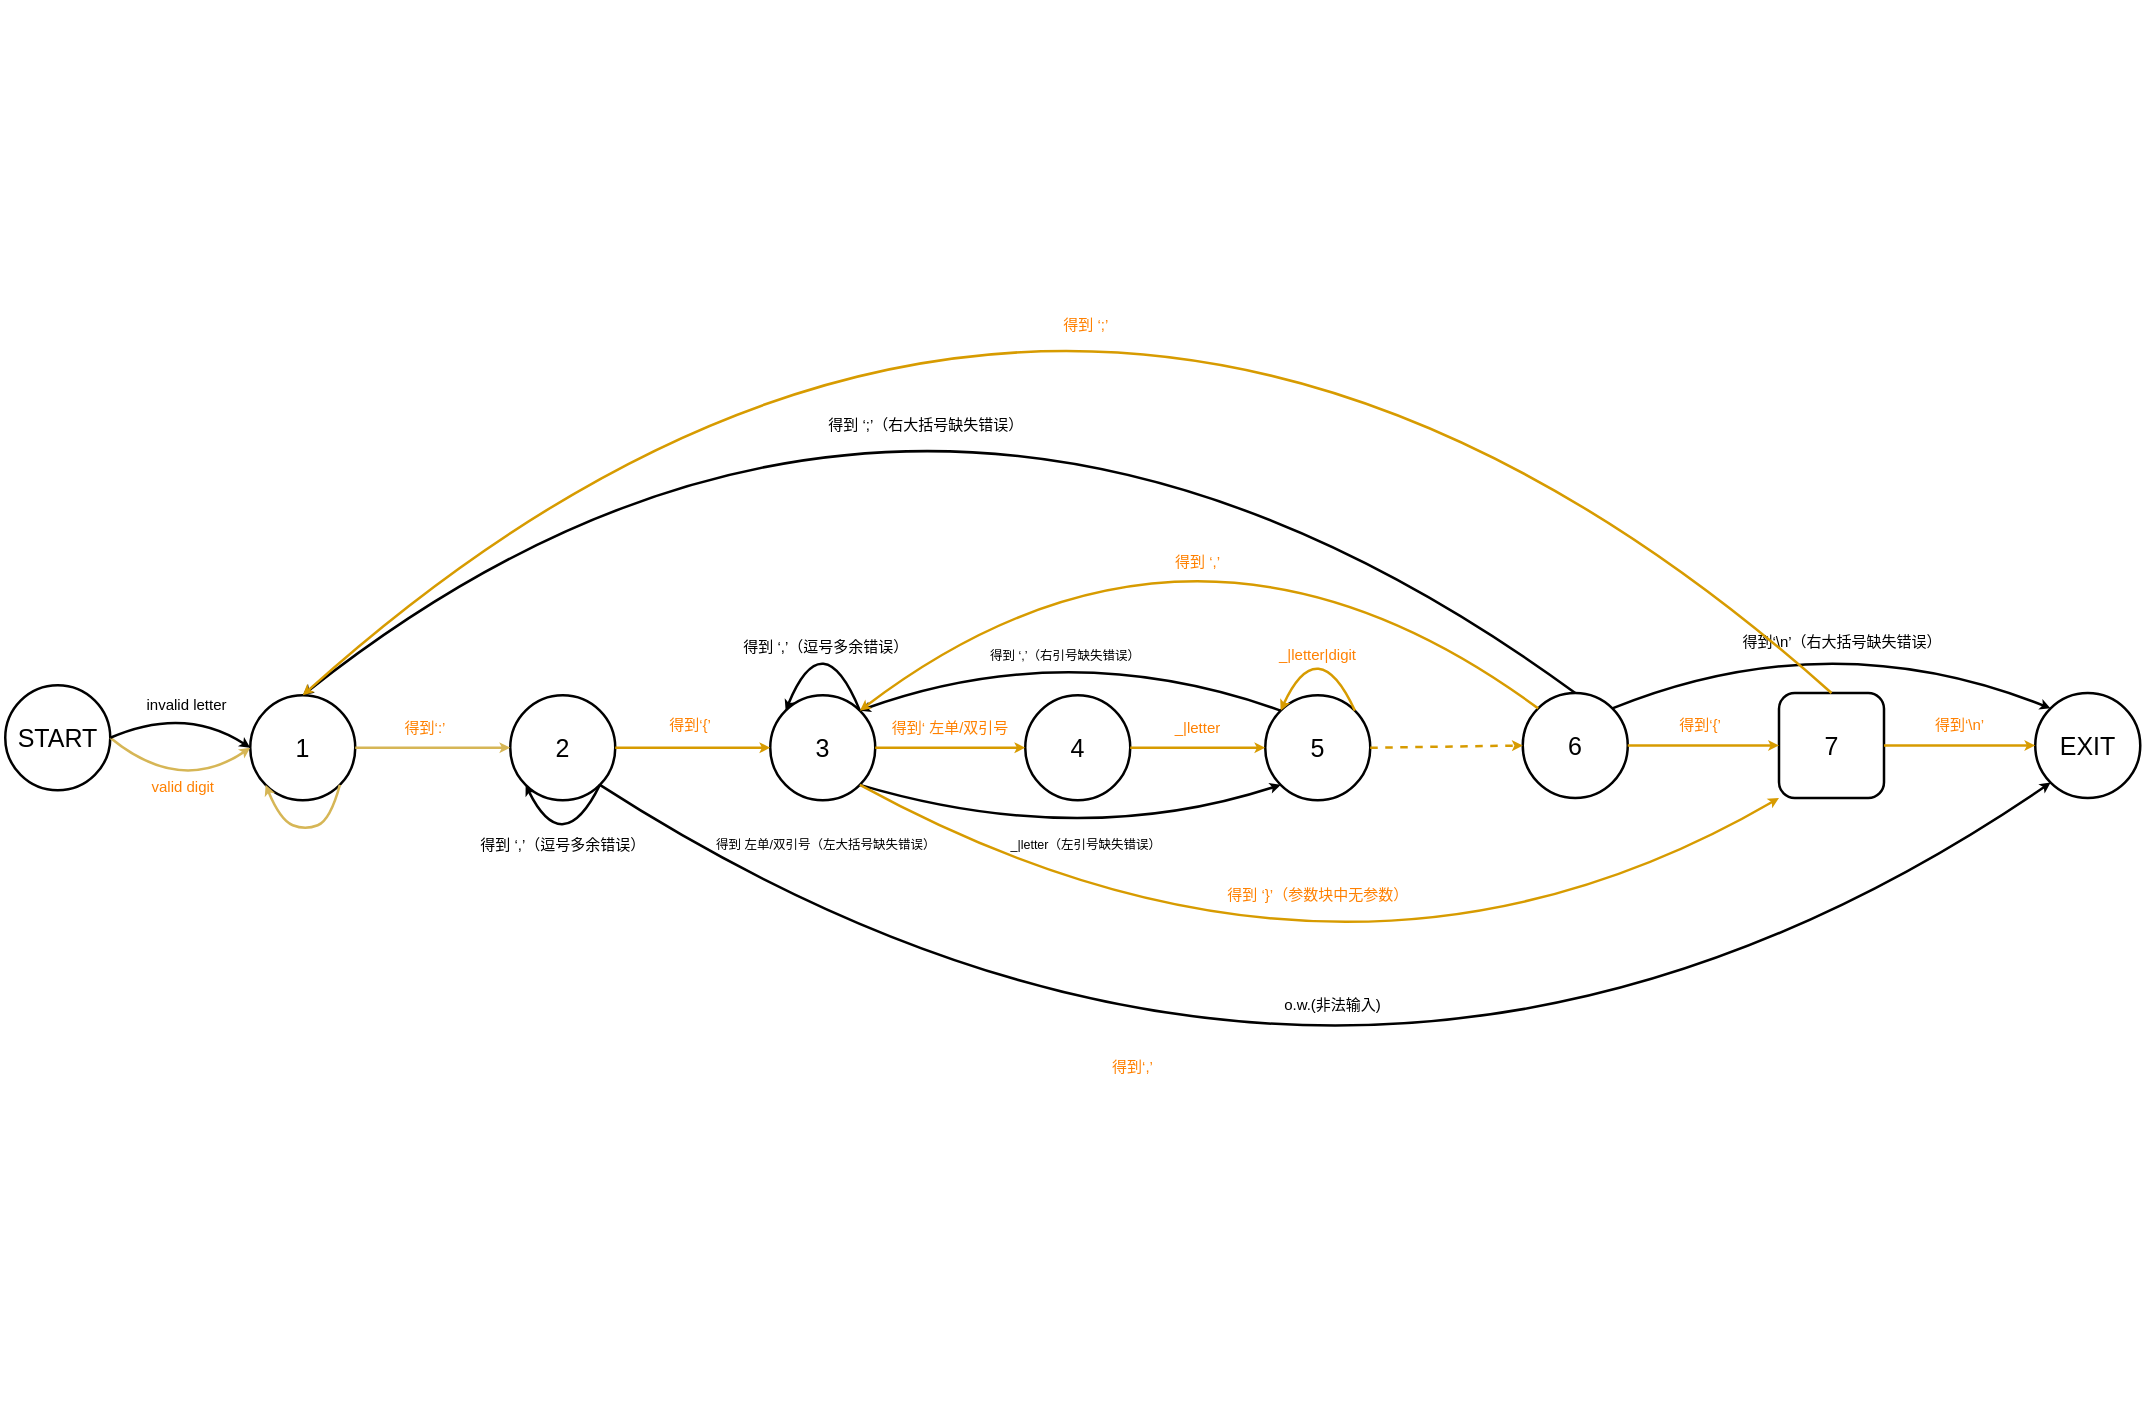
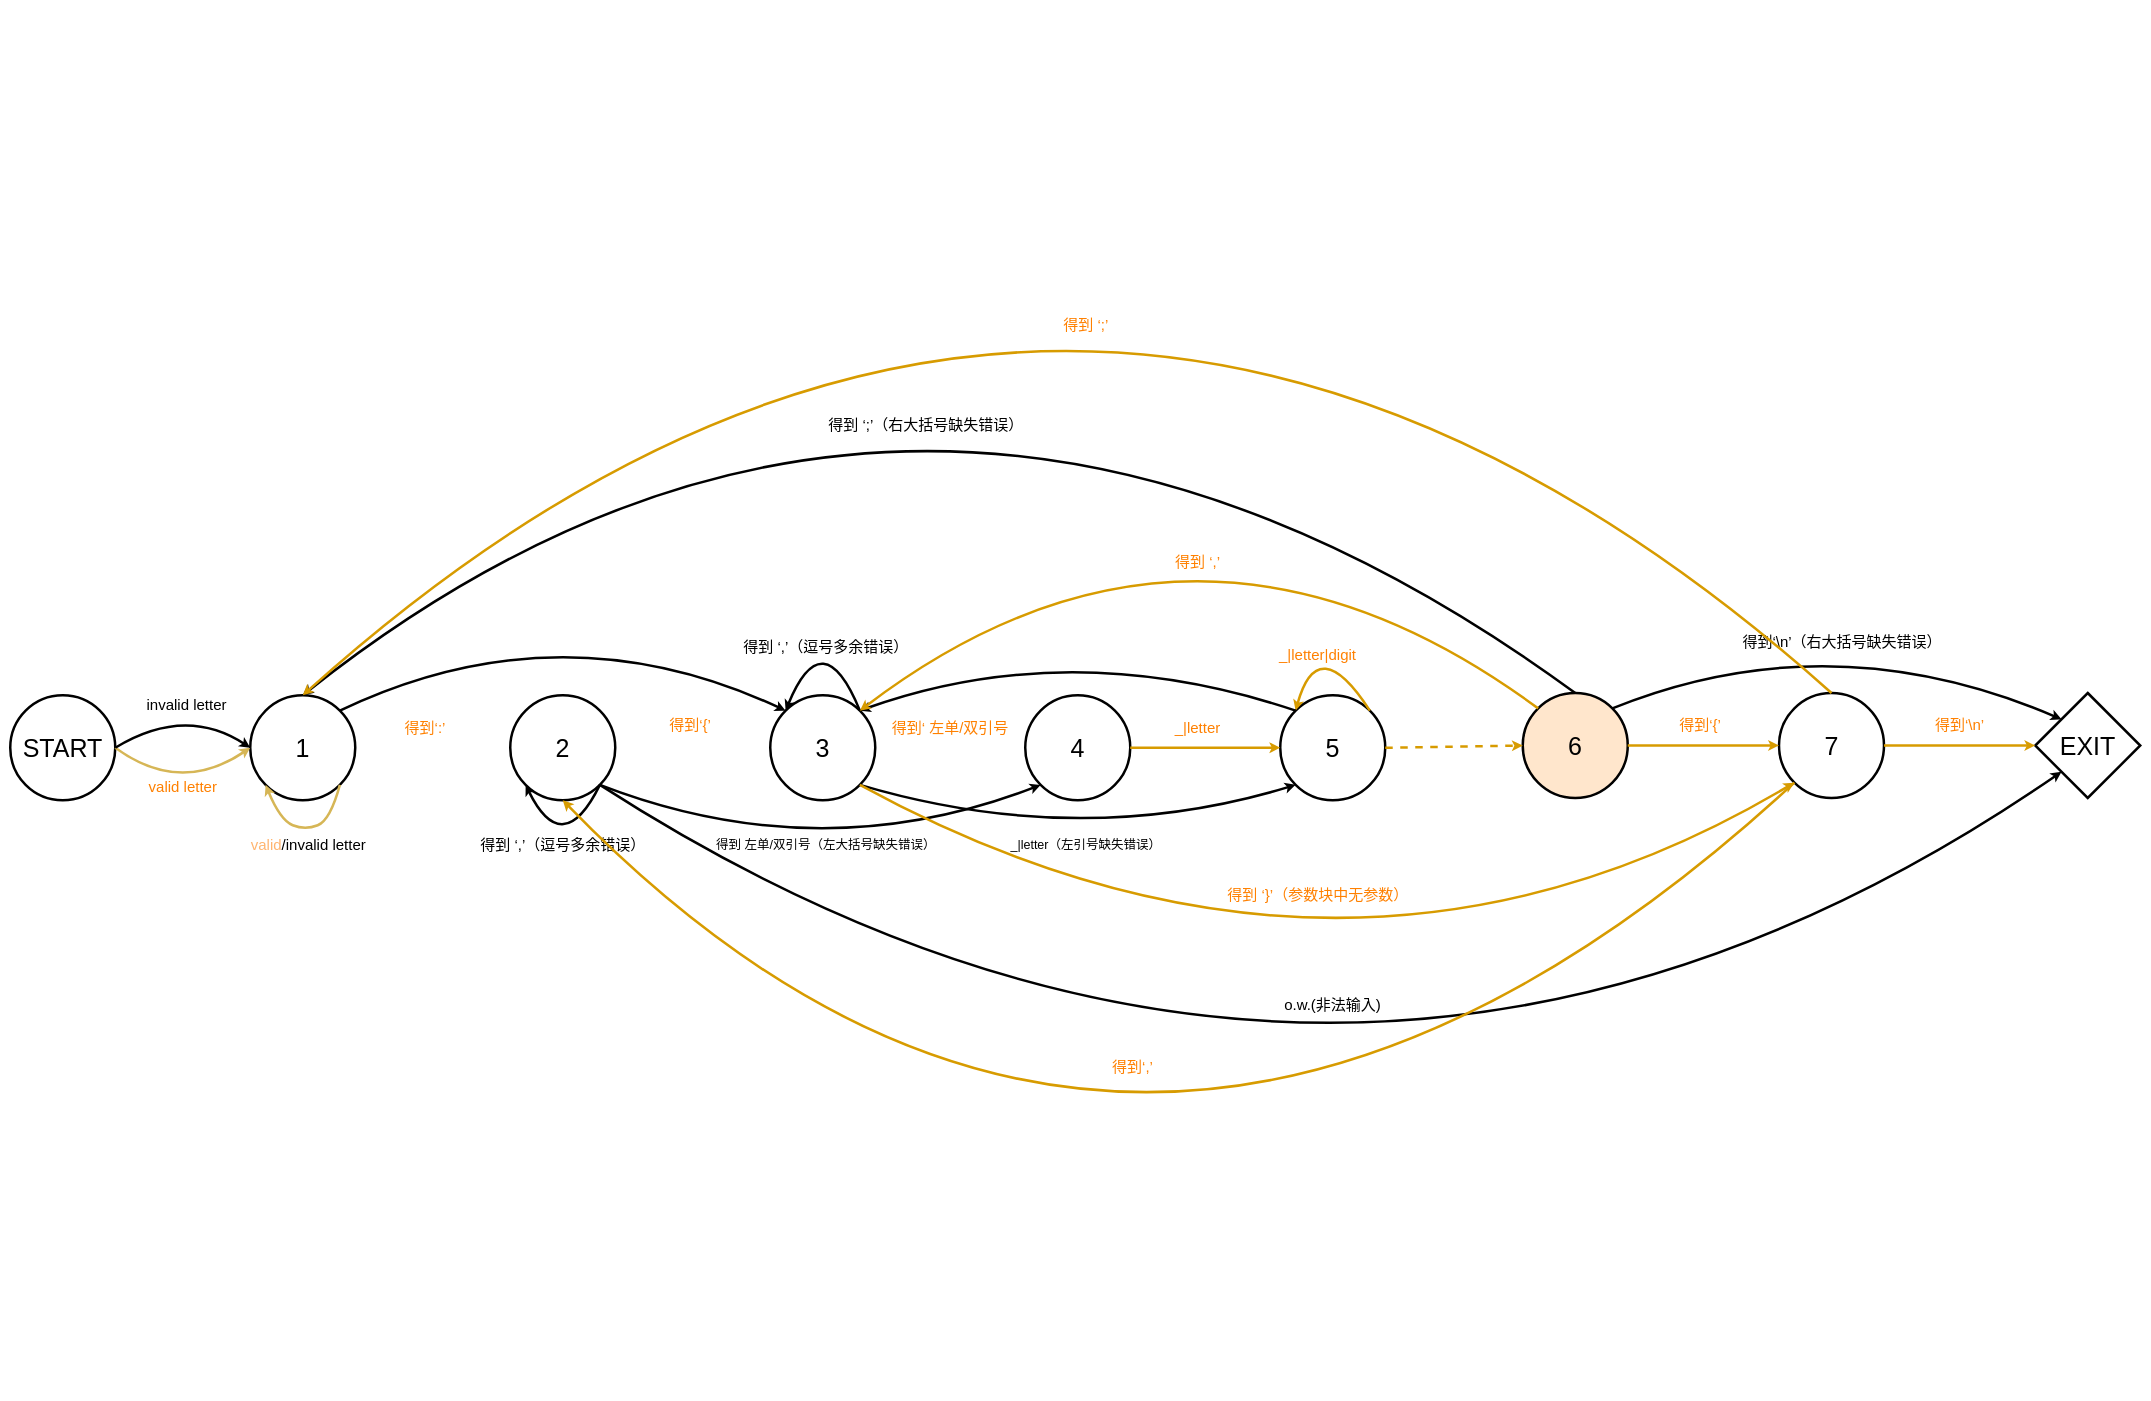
node "得到 ‘,’（右引号缺失错误）": removed
edge "1" -> "3": added
node "START": moved (58, 738) -> (63, 748)
node "6": fillcolor #ffffff -> #ffe6cc
node "7": shape rounded rectangle -> ellipse
node "EXIT": shape ellipse -> diamond
edge "1" -> "2": removed
edge "2" -> "3": removed
edge "3" -> "4": removed
node "5": moved (1318, 748) -> (1333, 748)
node "valid digit": label "valid digit" -> "valid letter"
edge "2" -> "4": added
node "valid/invalid letter": added
edge "7" -> "2": added
